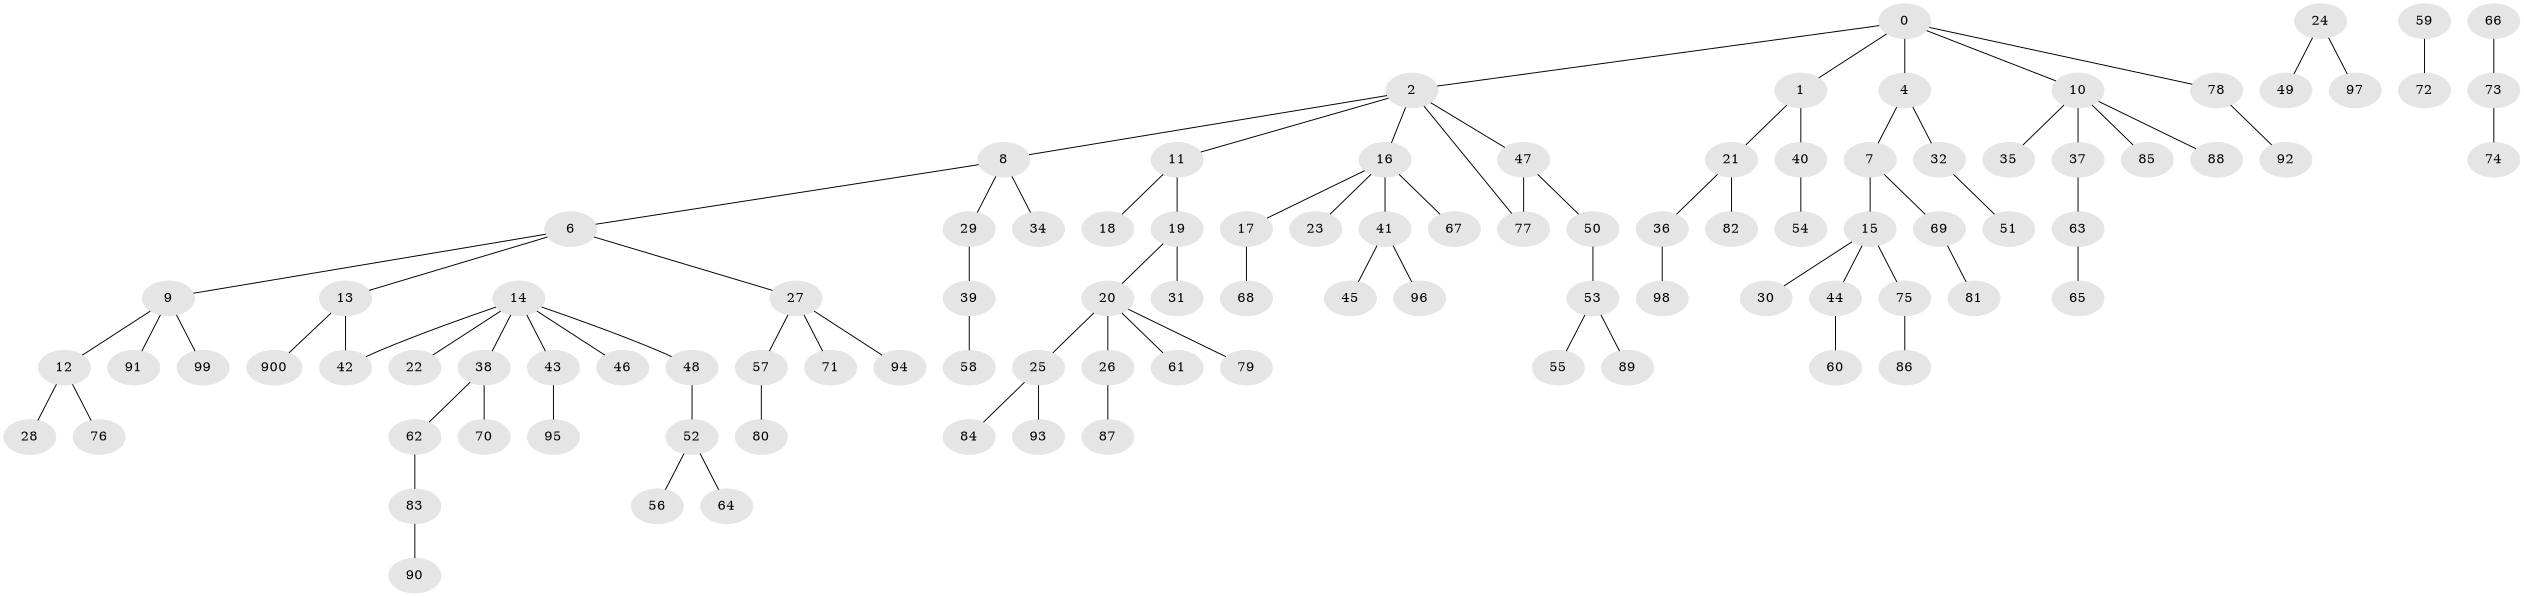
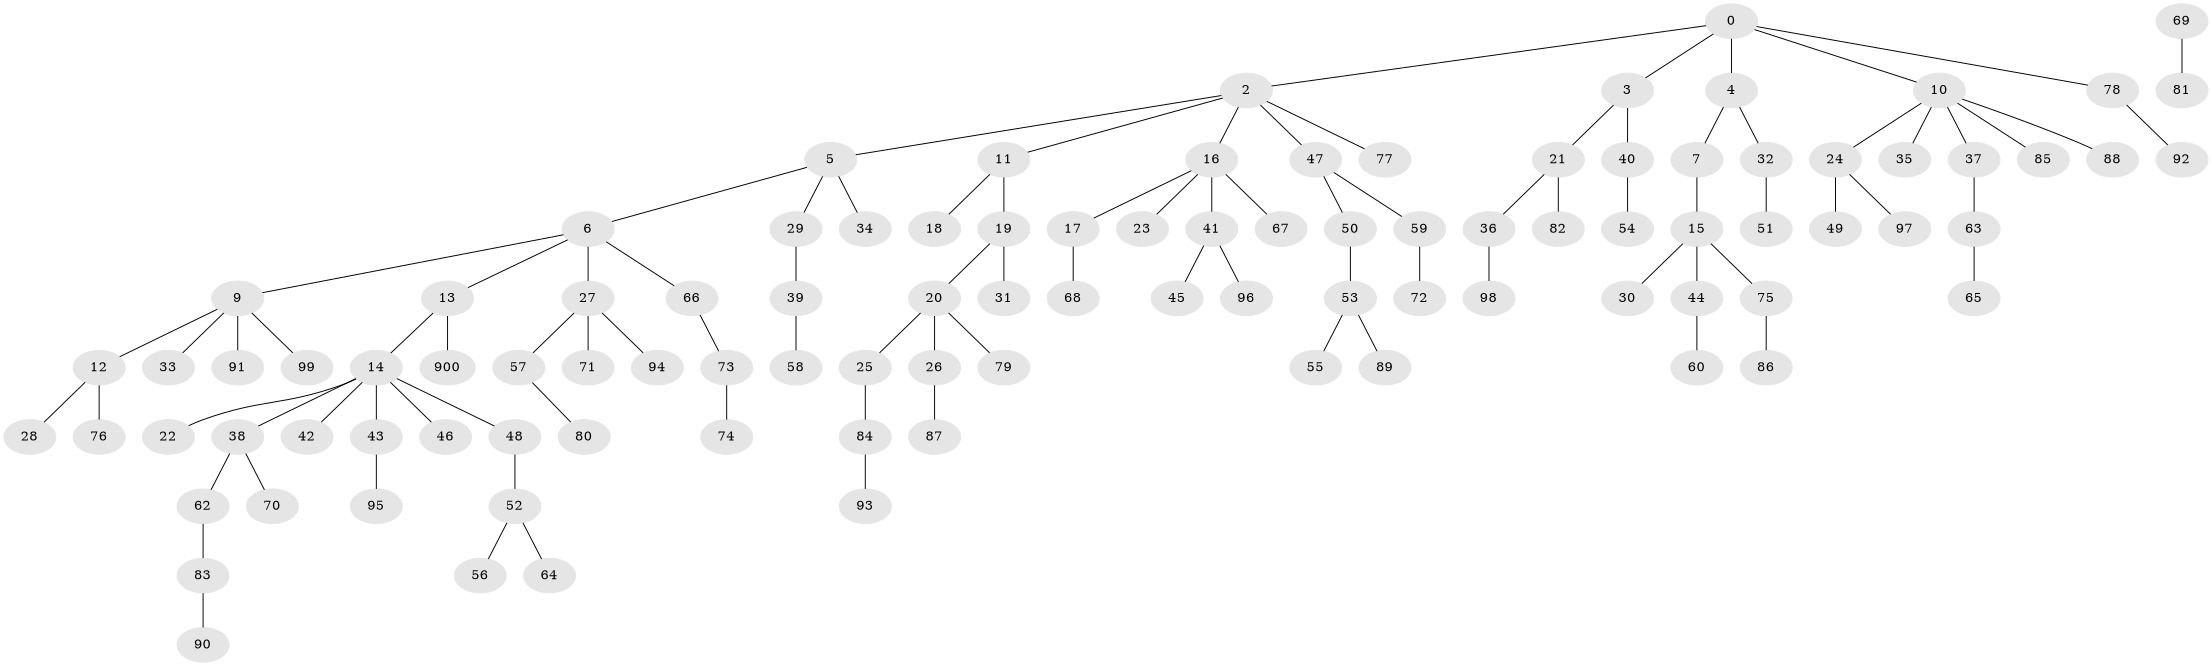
node "1": label "1" -> "3"
edge "10" -- "24": added
node "8": label "8" -> "5"
edge "7" -- "69": removed
edge "47" -- "77": now "47" -- "59"
edge "6" -- "66": added
edge "13" -- "42": now "13" -- "14"
node "33": added
node "61": removed
edge "25" -- "93": now "84" -- "93"
